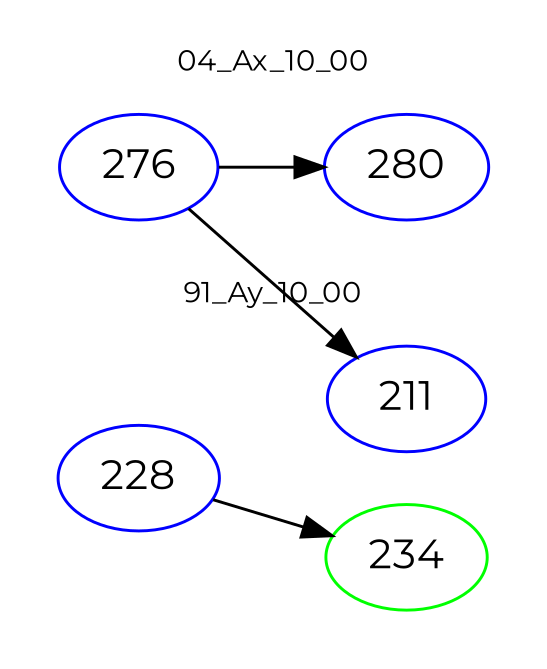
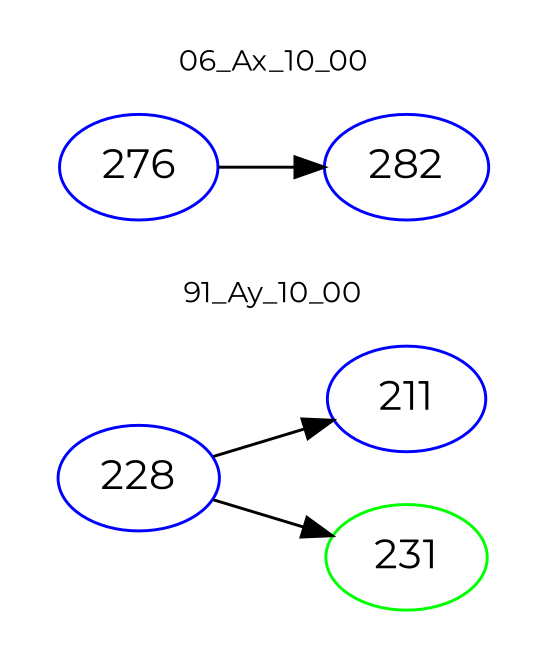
cluster "04_Ax_10_00": label "04_Ax_10_00" -> "06_Ax_10_00"
node "280": label "280" -> "282"
edge "276" -> "211": now "228" -> "211"
node "234": label "234" -> "231"
